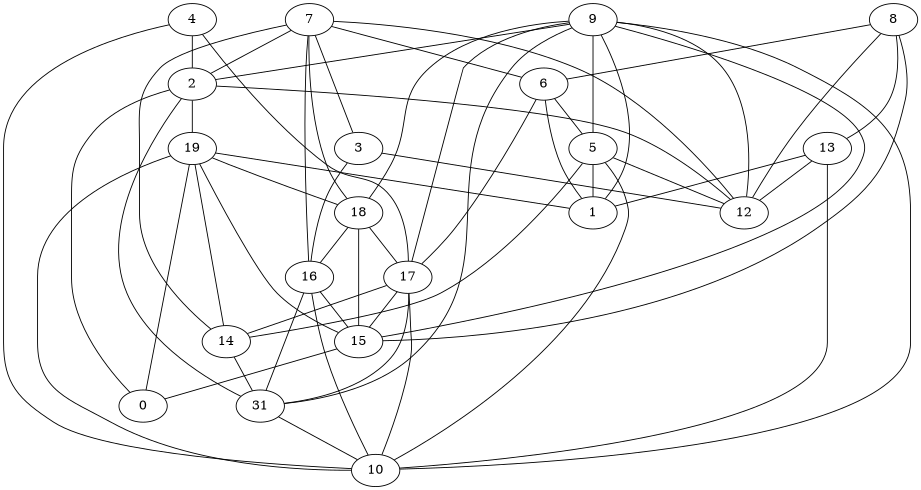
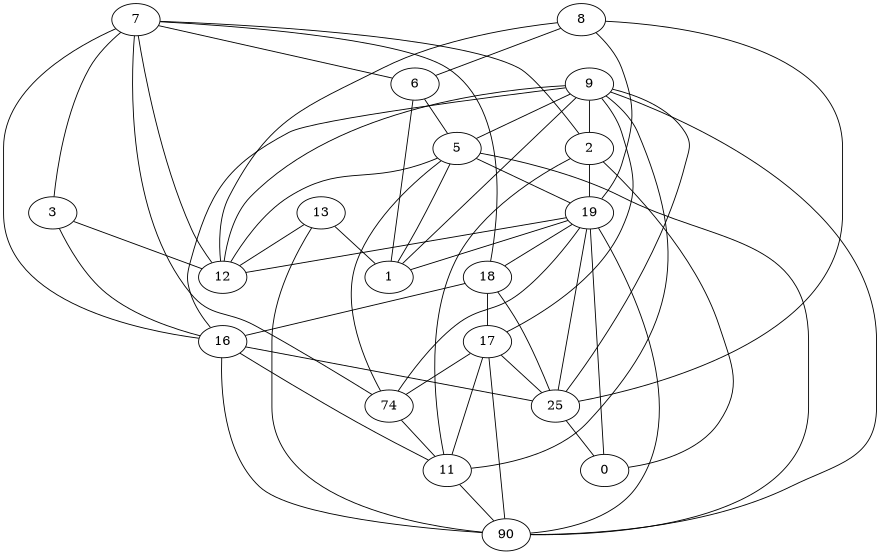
node "4": removed
edge "9" -- "18": now "9" -- "16"
edge "8" -- "13": now "8" -- "19"
edge "2" -- "12": now "19" -- "12"
edge "5" -- "19": added
edge "6" -- "17": removed
node "14": label "14" -> "74"
node "15": label "15" -> "25"
node "31": label "31" -> "11"
node "10": label "10" -> "90"
